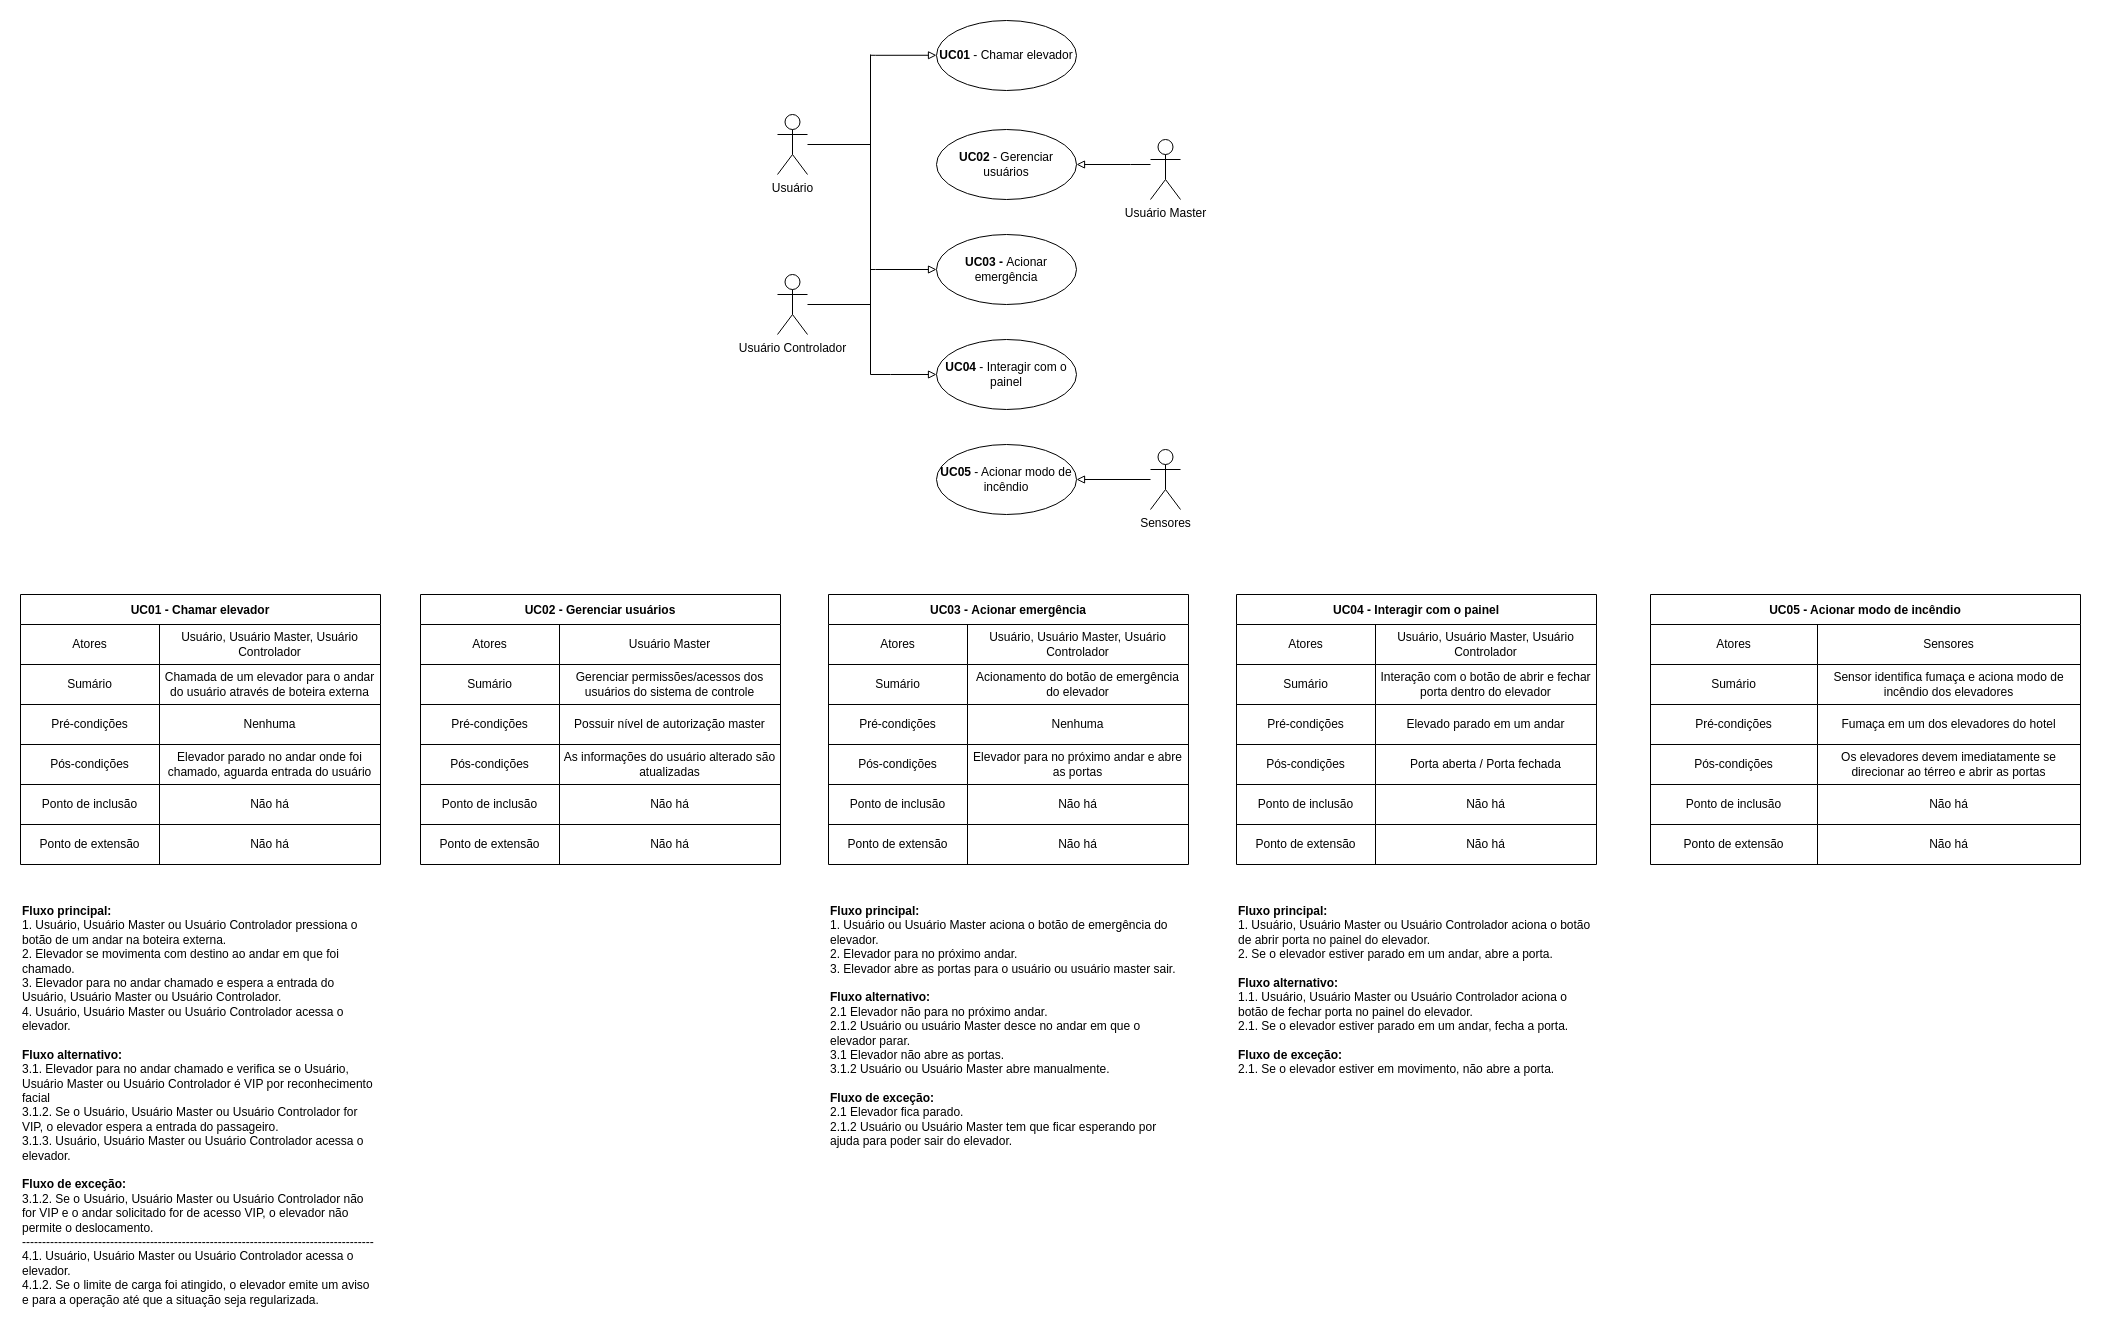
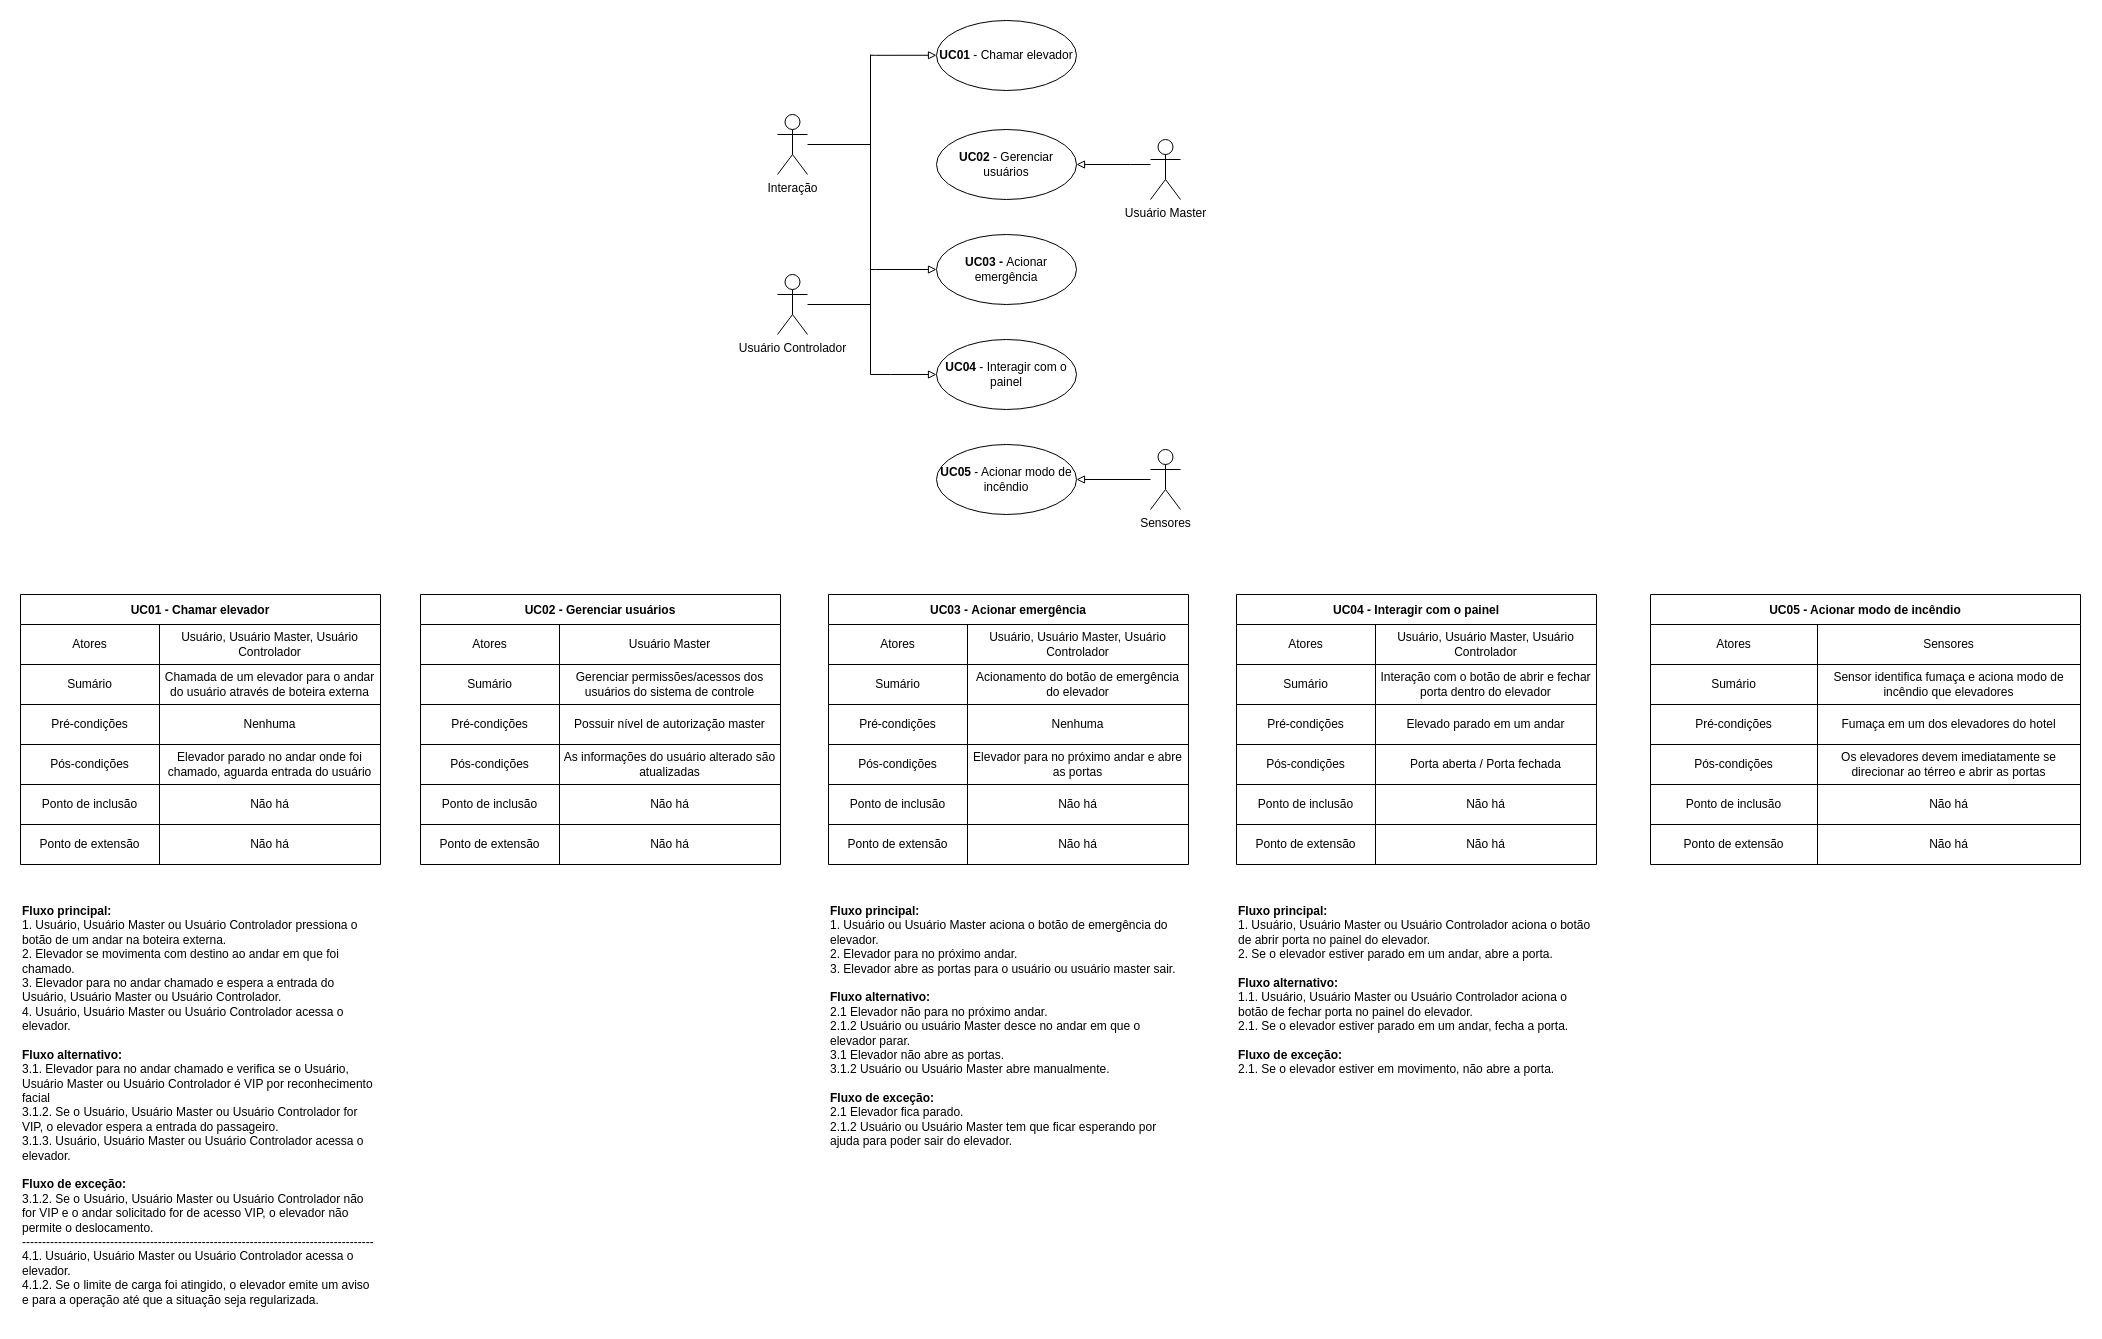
node "Usuário": label "Usuário" -> "Interação"
node "Sensor identifica fumaça e aciona modo de incêndio dos elevadores": label "Sensor identifica fumaça e aciona modo de incêndio dos elevadores" -> "Sensor identifica fumaça e aciona modo de incêndio que elevadores"
